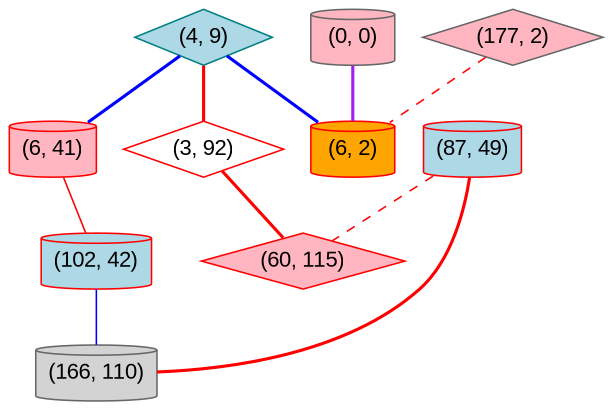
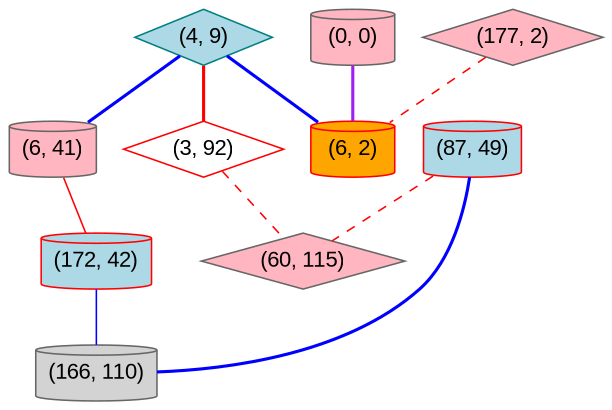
node "(6, 41)": color red -> gray40
edge "(3, 92)" -- "(60, 115)": style bold -> dashed
node "(102, 42)": label "(102, 42)" -> "(172, 42)"
node "(60, 115)": color red -> gray40
edge "(87, 49)" -- "(166, 110)": color red -> blue
